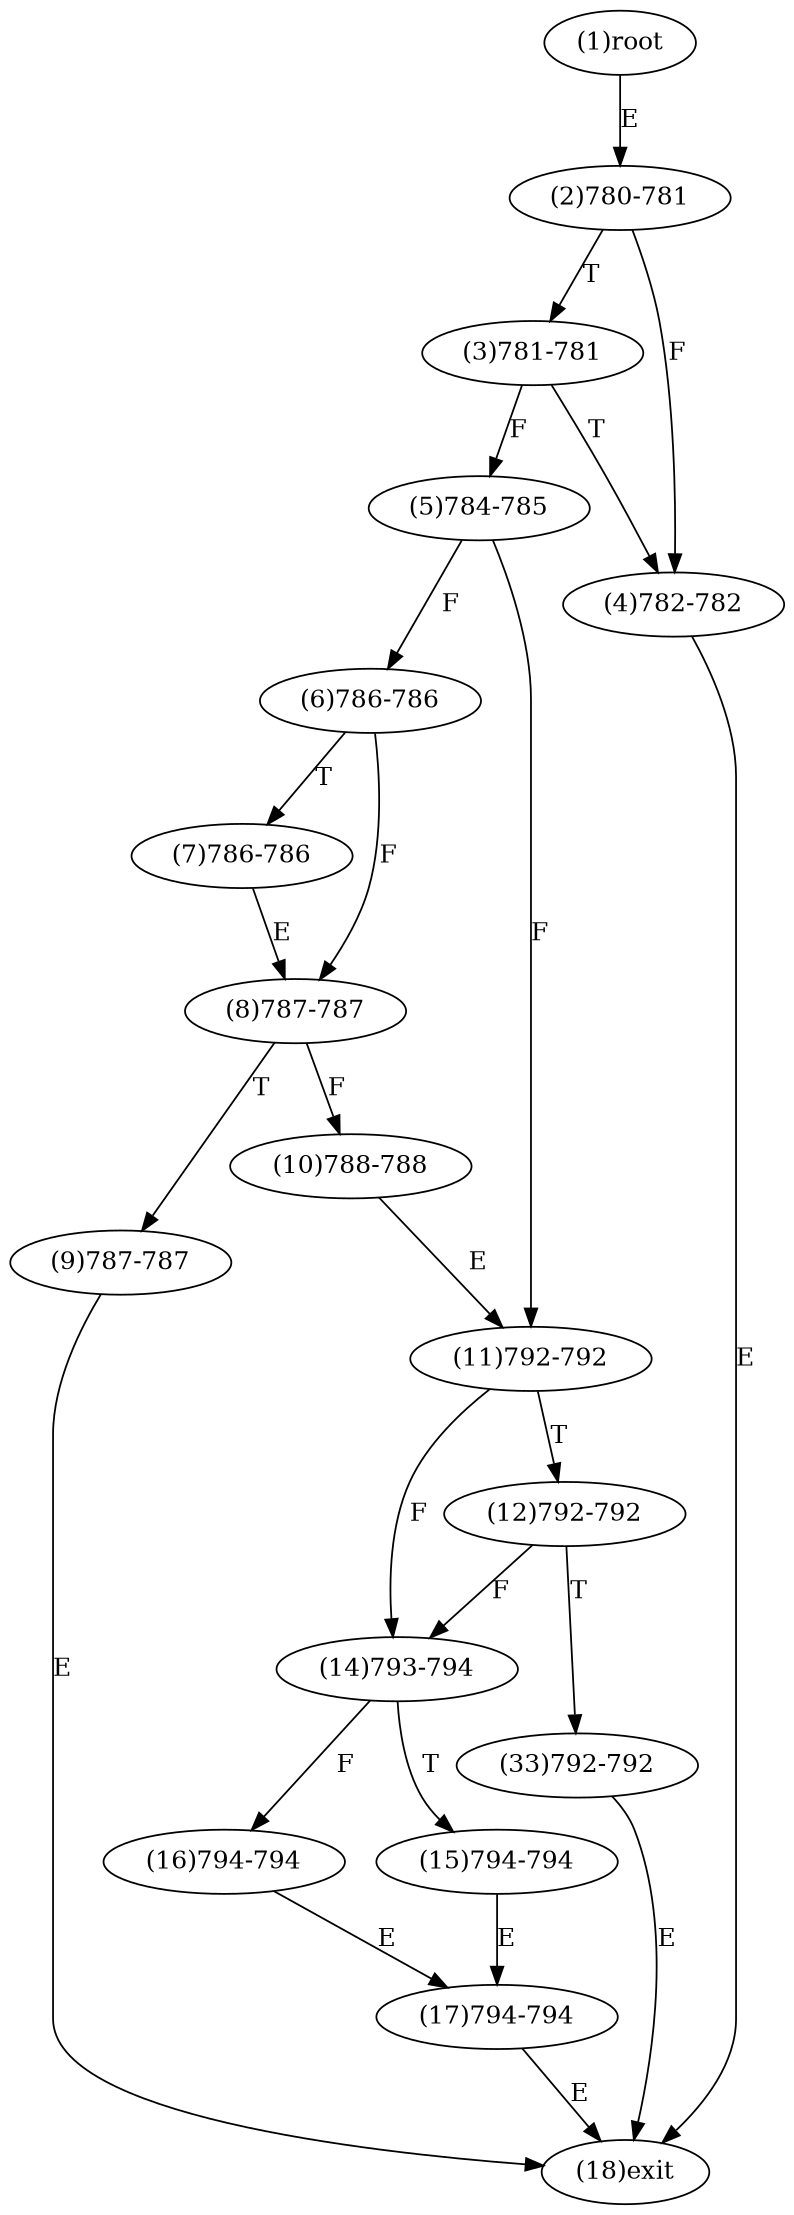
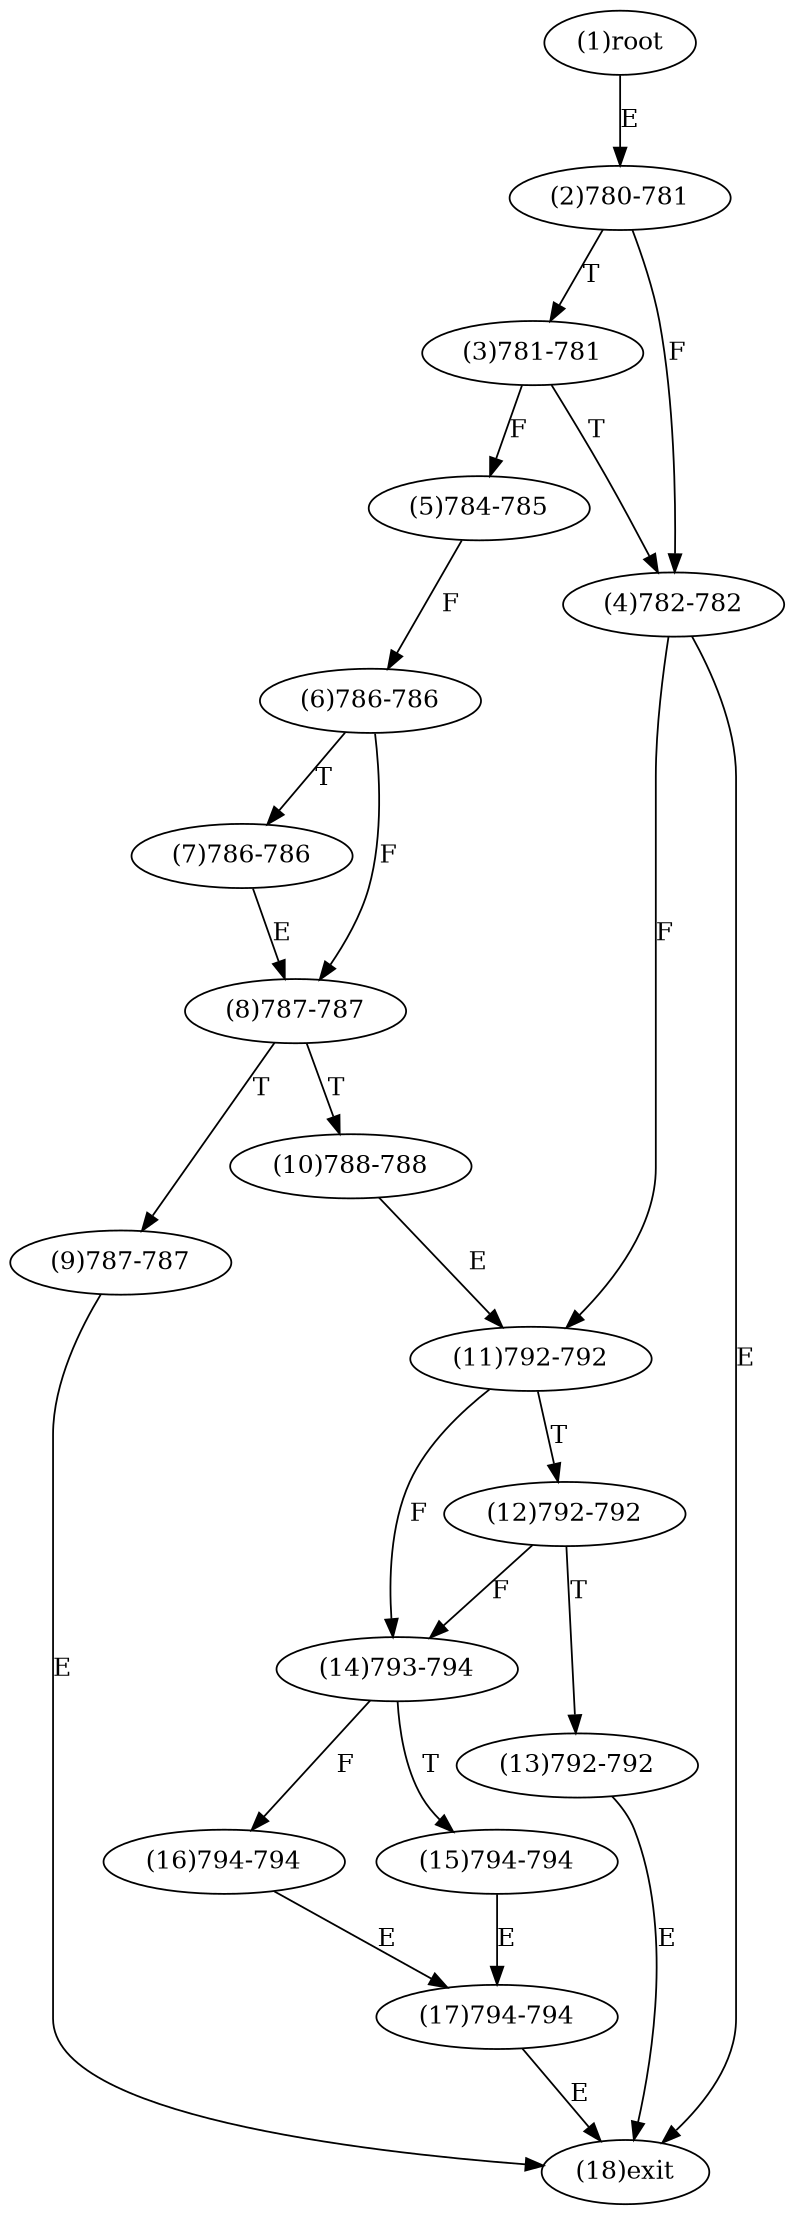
edge "(5)784-785" -> "(11)792-792": now "(4)782-782" -> "(11)792-792"
edge "(8)787-787" -> "(10)788-788": label "F" -> "T"
node "(33)792-792": label "(33)792-792" -> "(13)792-792"
